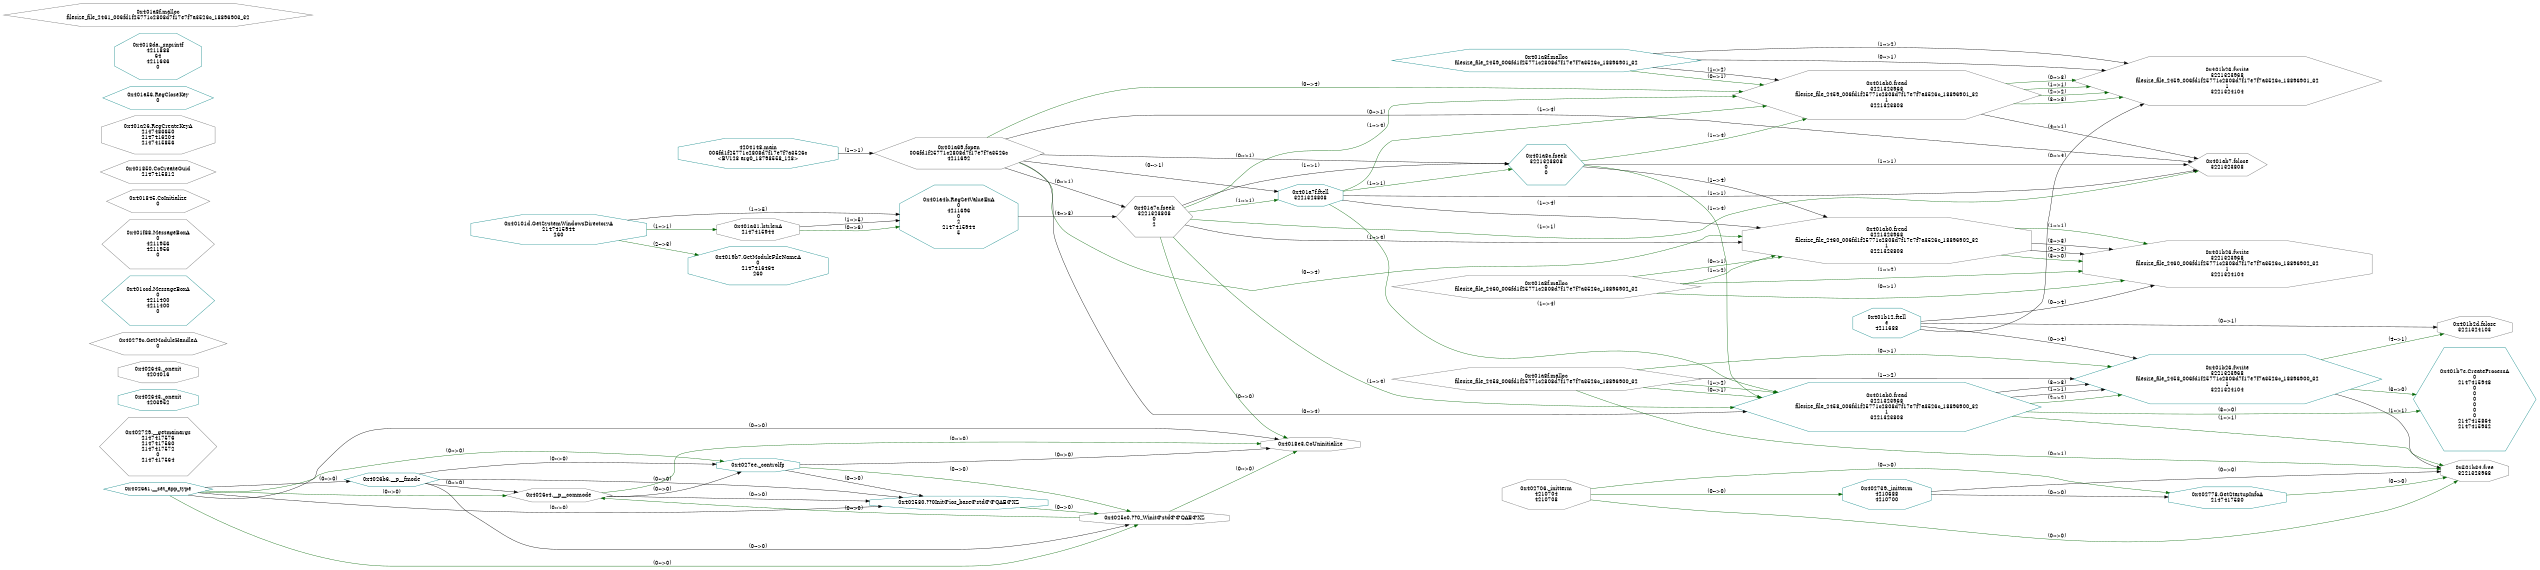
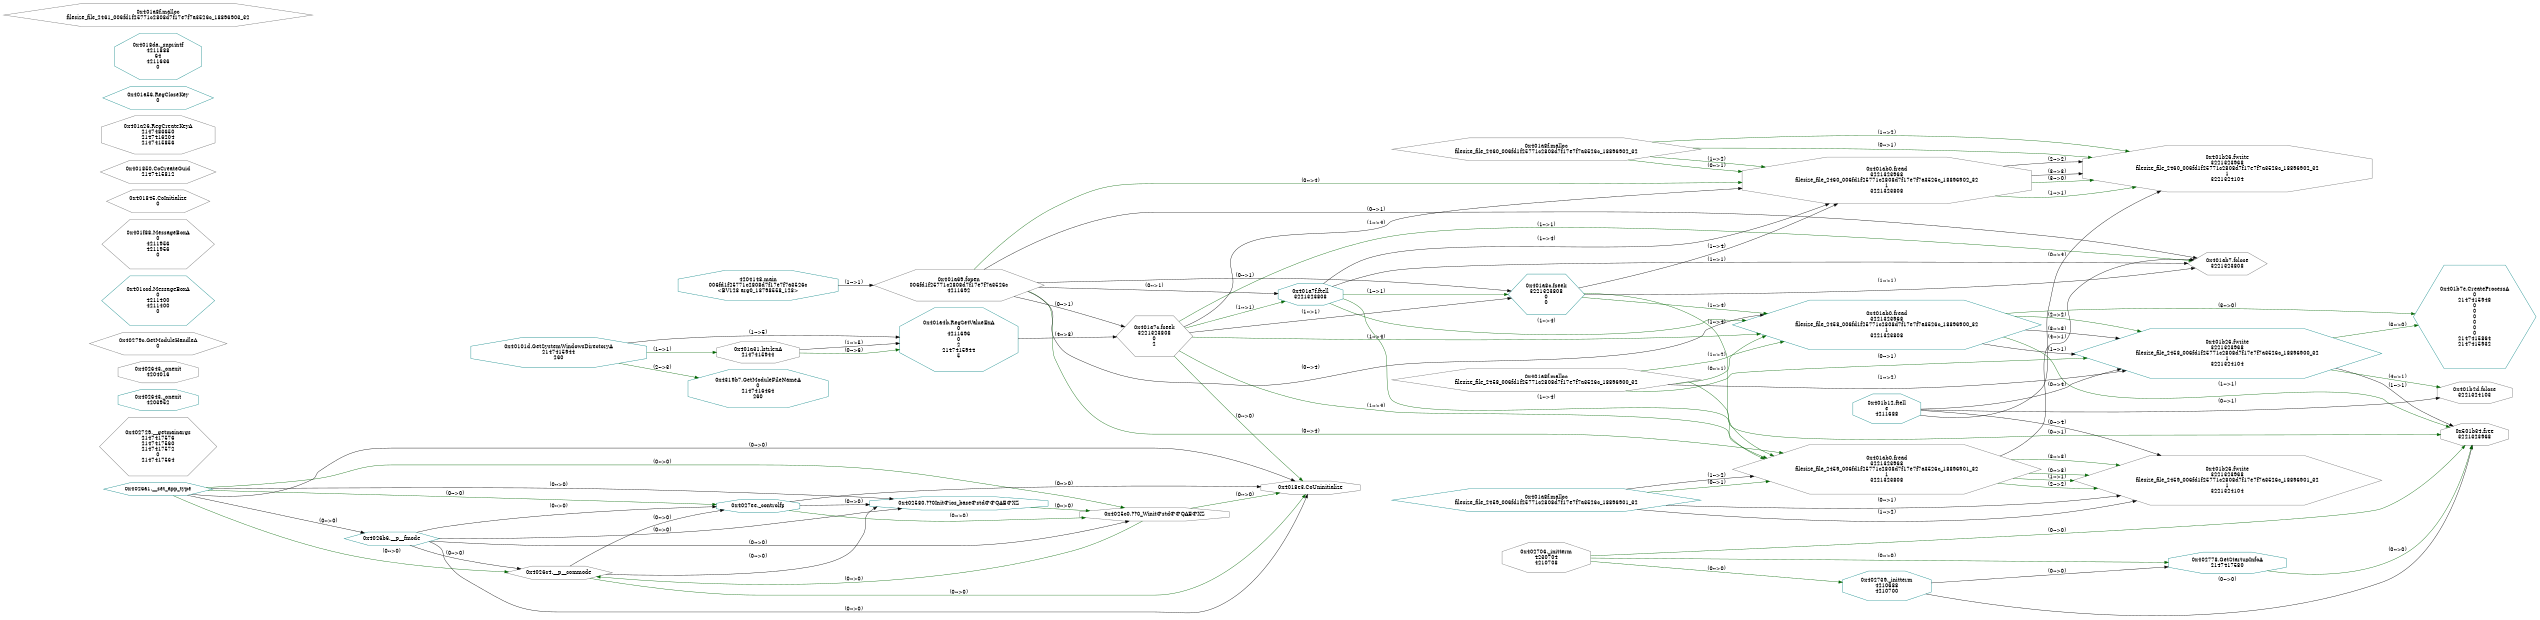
node "0x4019b7.GetModuleFileNameA 0 2147416464 260": label "0x4019b7.GetModuleFileNameA 0 2147416464 260" -> "0x4319b7.GetModuleFileNameA 0 2147416464 260"
node "0x402706._initterm 4210704 4210708": label "0x402706._initterm 4210704 4210708" -> "0x402706._initterm 4230704 4210708"
edge "0x4026b6.__p__fmode" -> "0x4018e3.CoUninitialize": added, label "(0-->0)"
